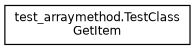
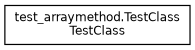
node "test_arraymethod.TestClass GetItem": label "test_arraymethod.TestClass GetItem" -> "test_arraymethod.TestClass TestClass"
